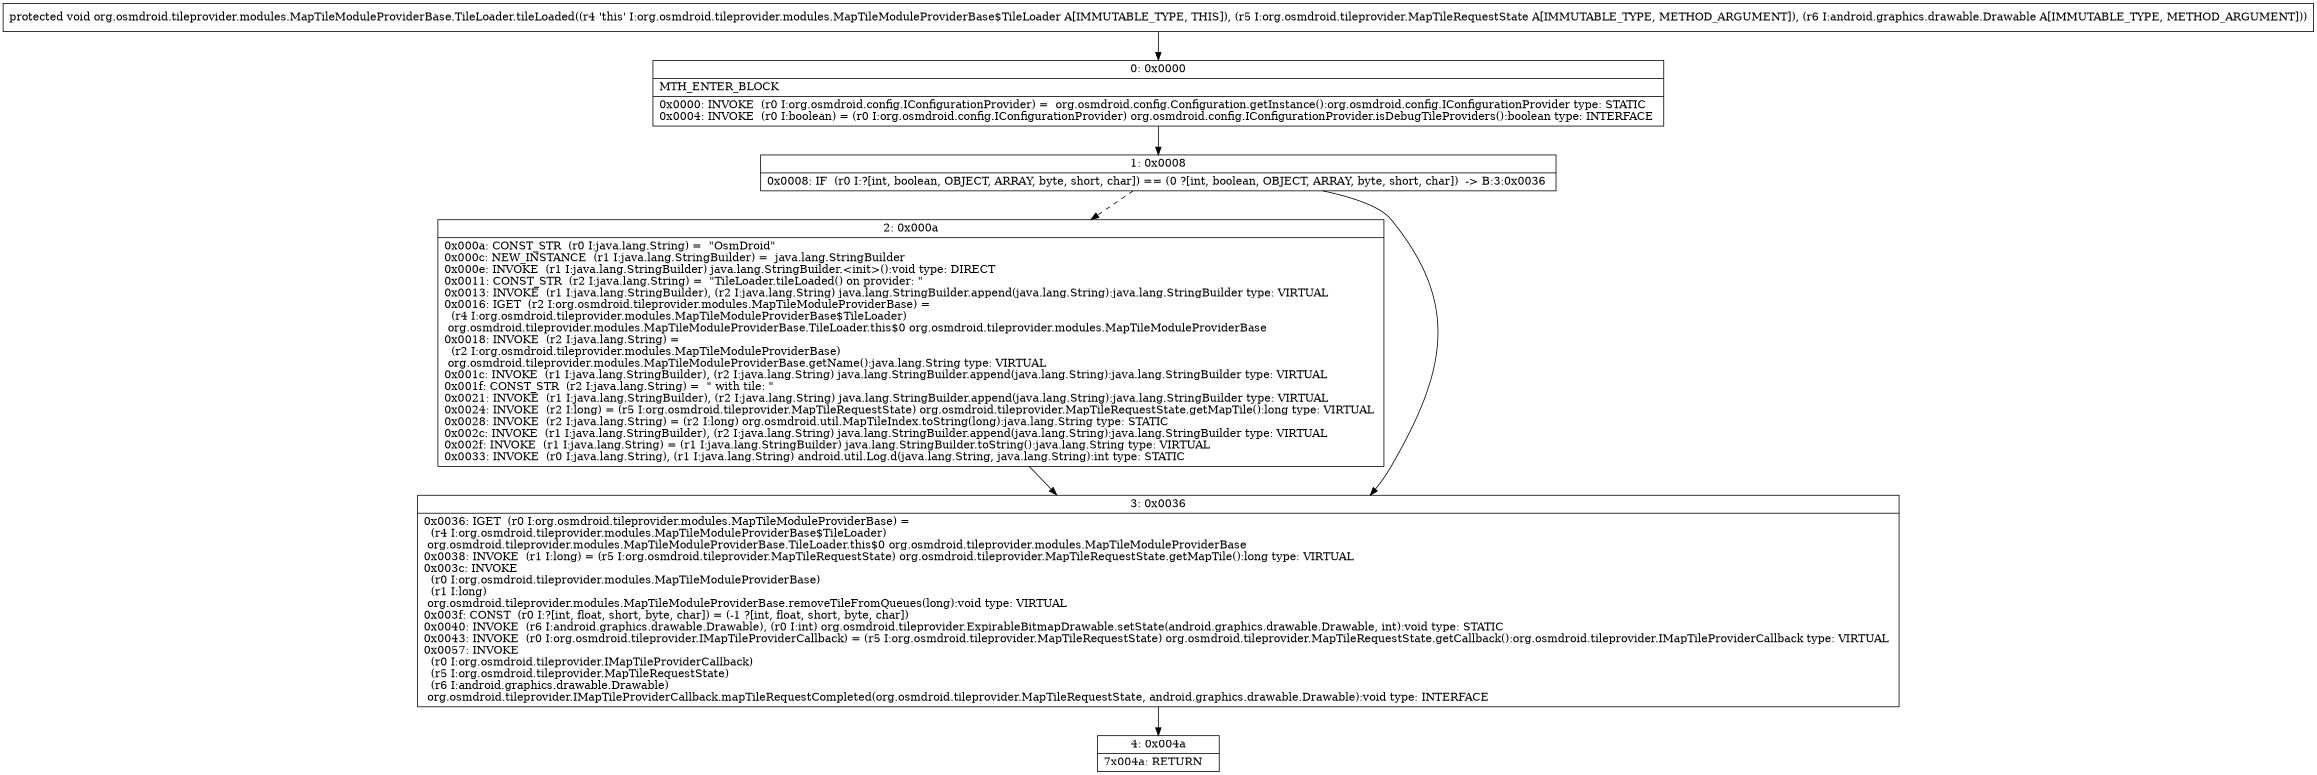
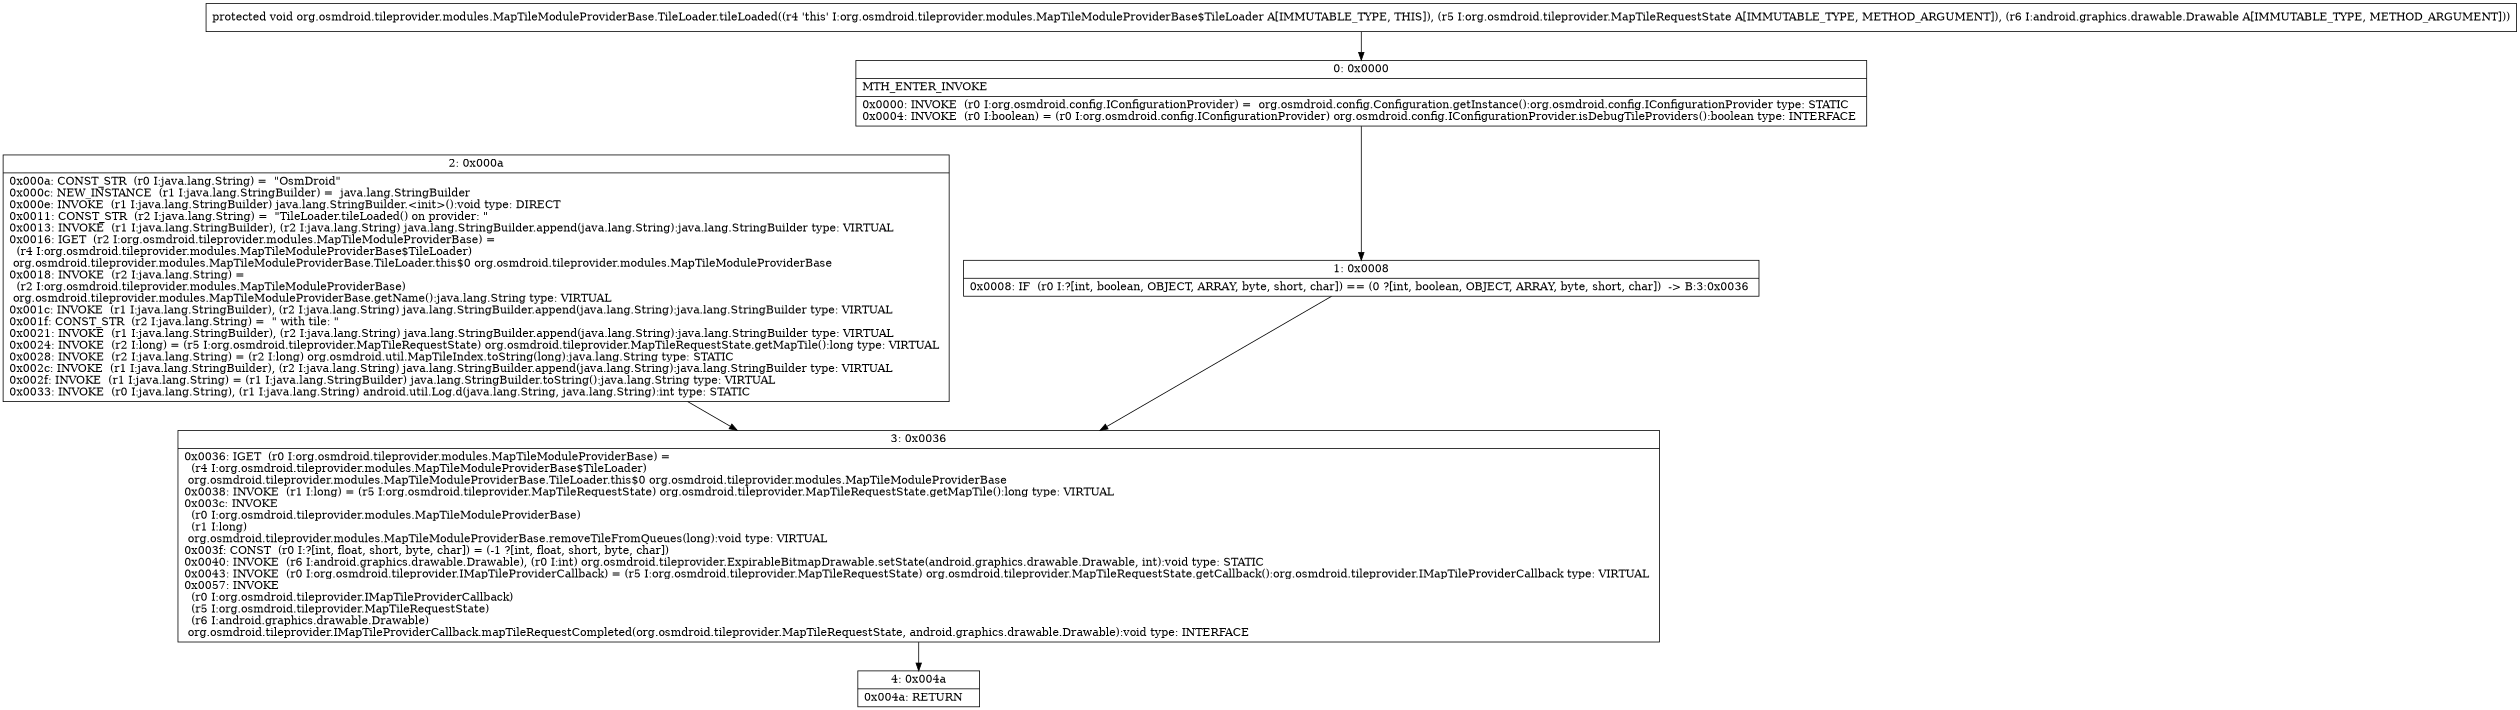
node "0: 0x0000": text "MTH_ENTER_BLOCK" -> "MTH_ENTER_INVOKE"
edge "1: 0x0008" -> "2: 0x000a": removed
node "4: 0x004a": text "7x004a: RETURN" -> "0x004a: RETURN"
